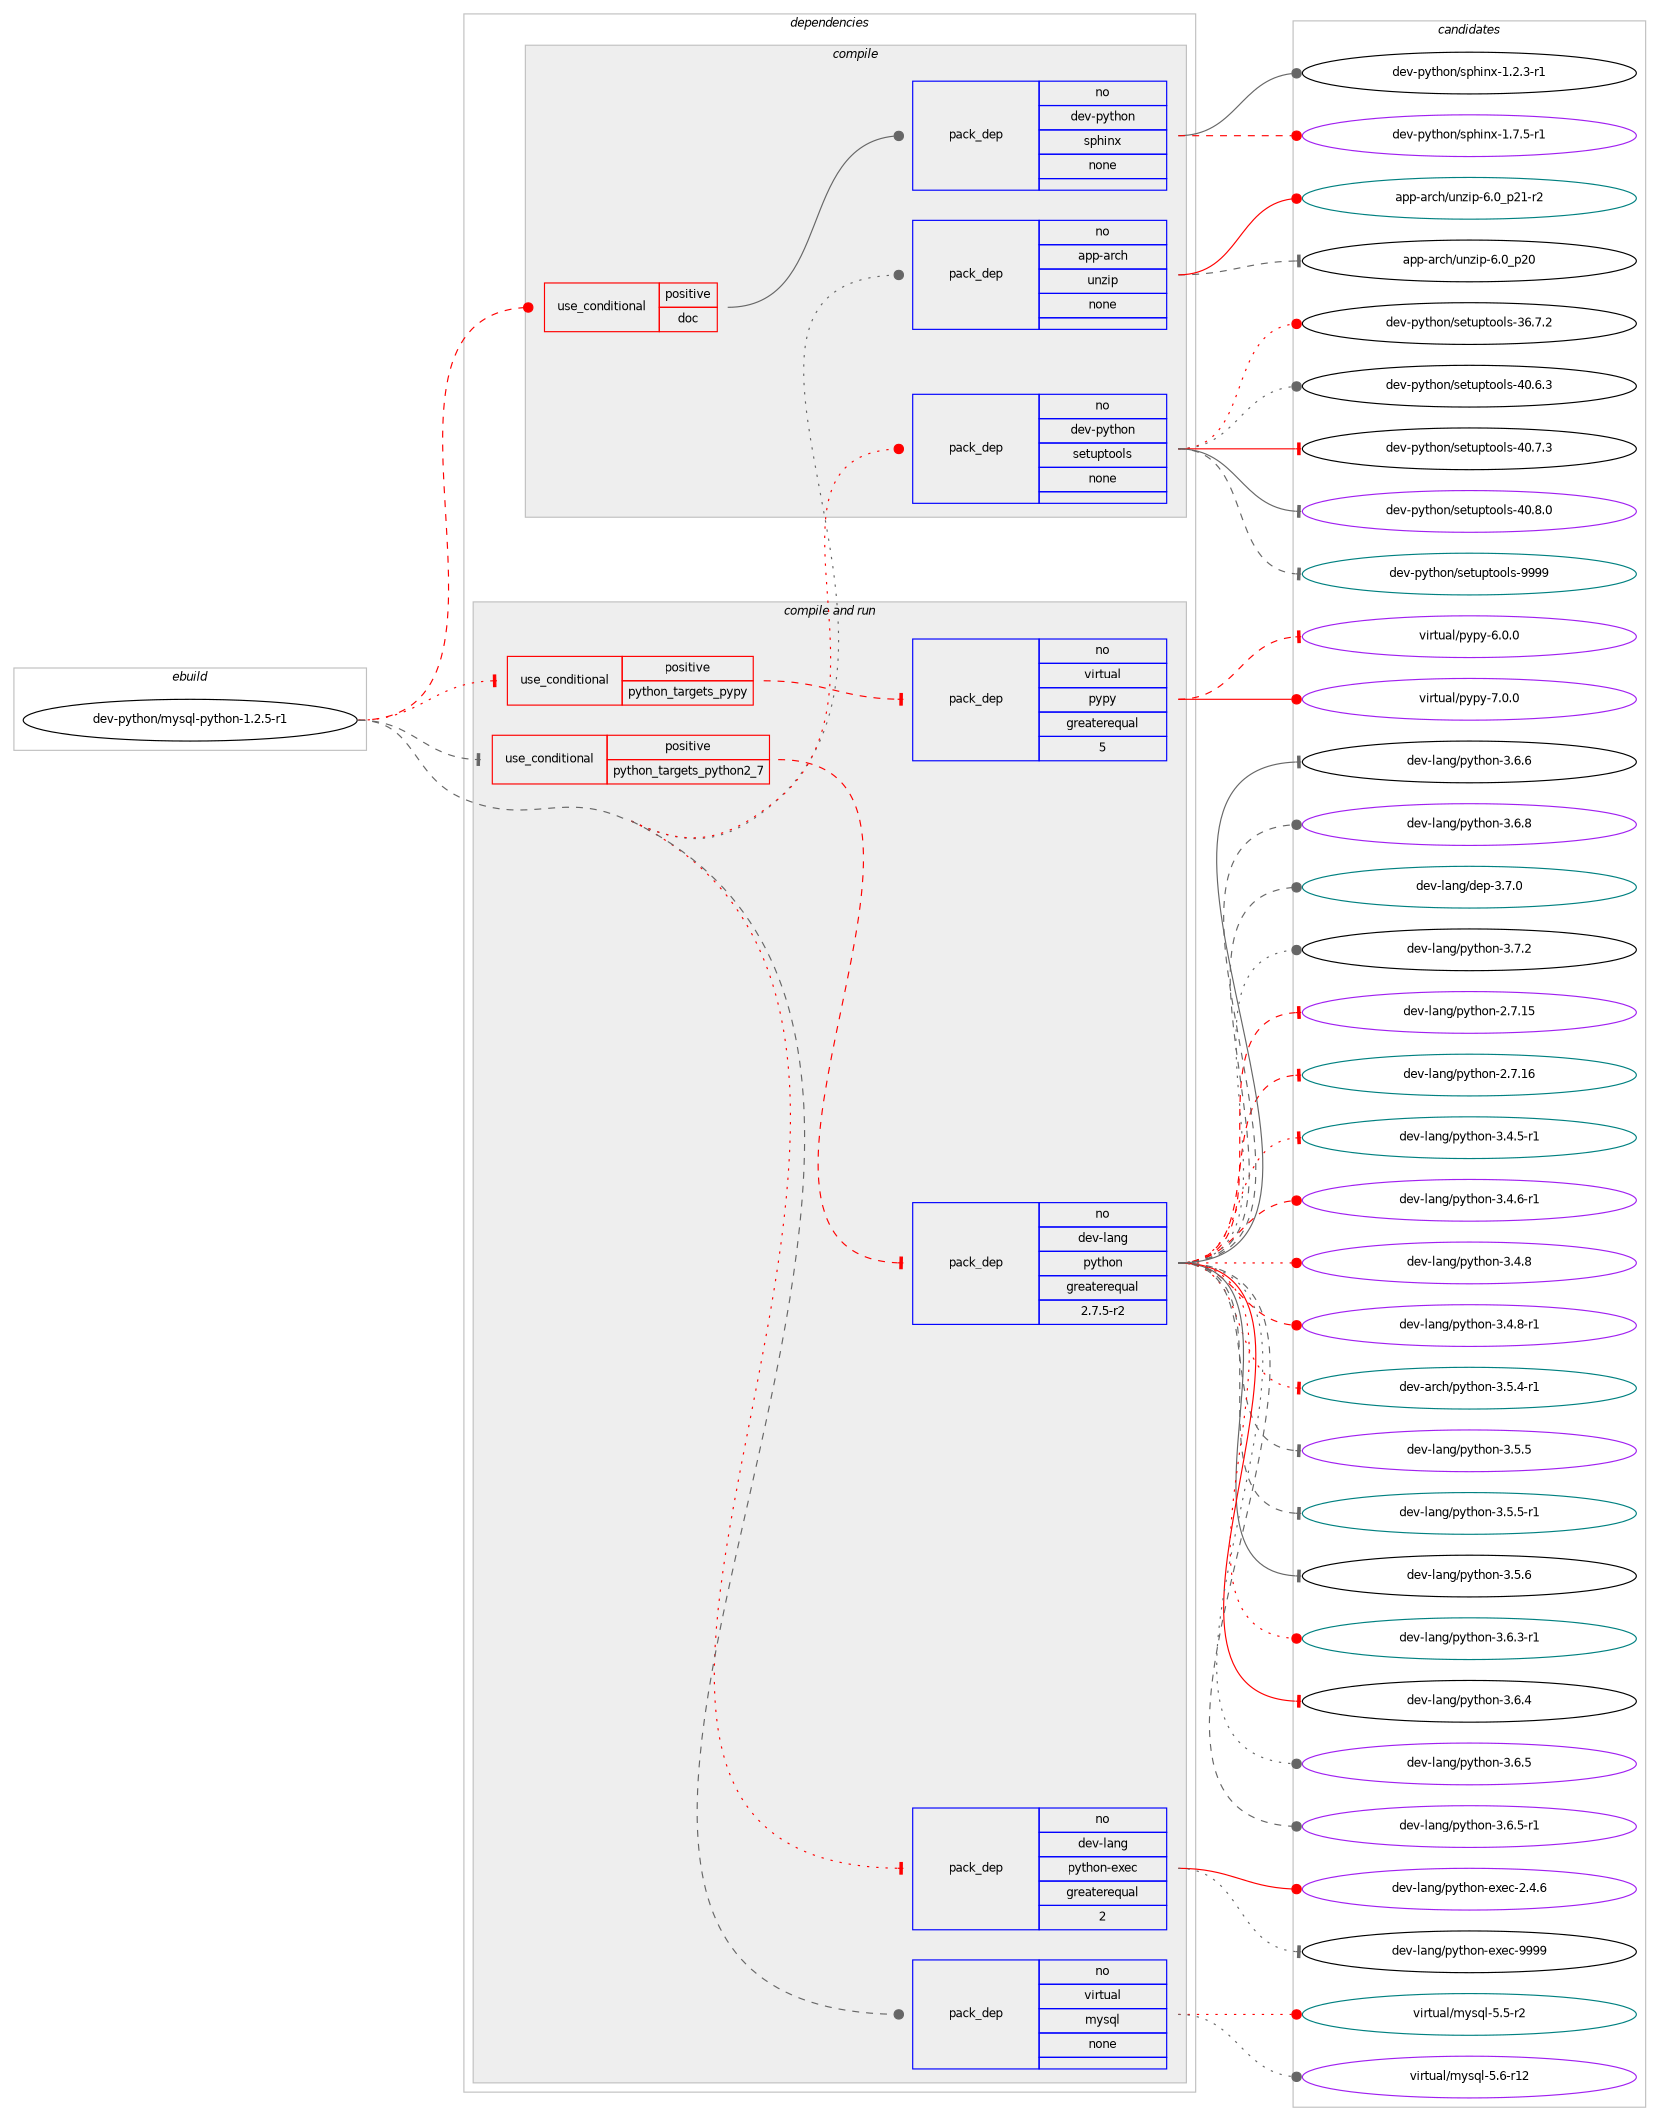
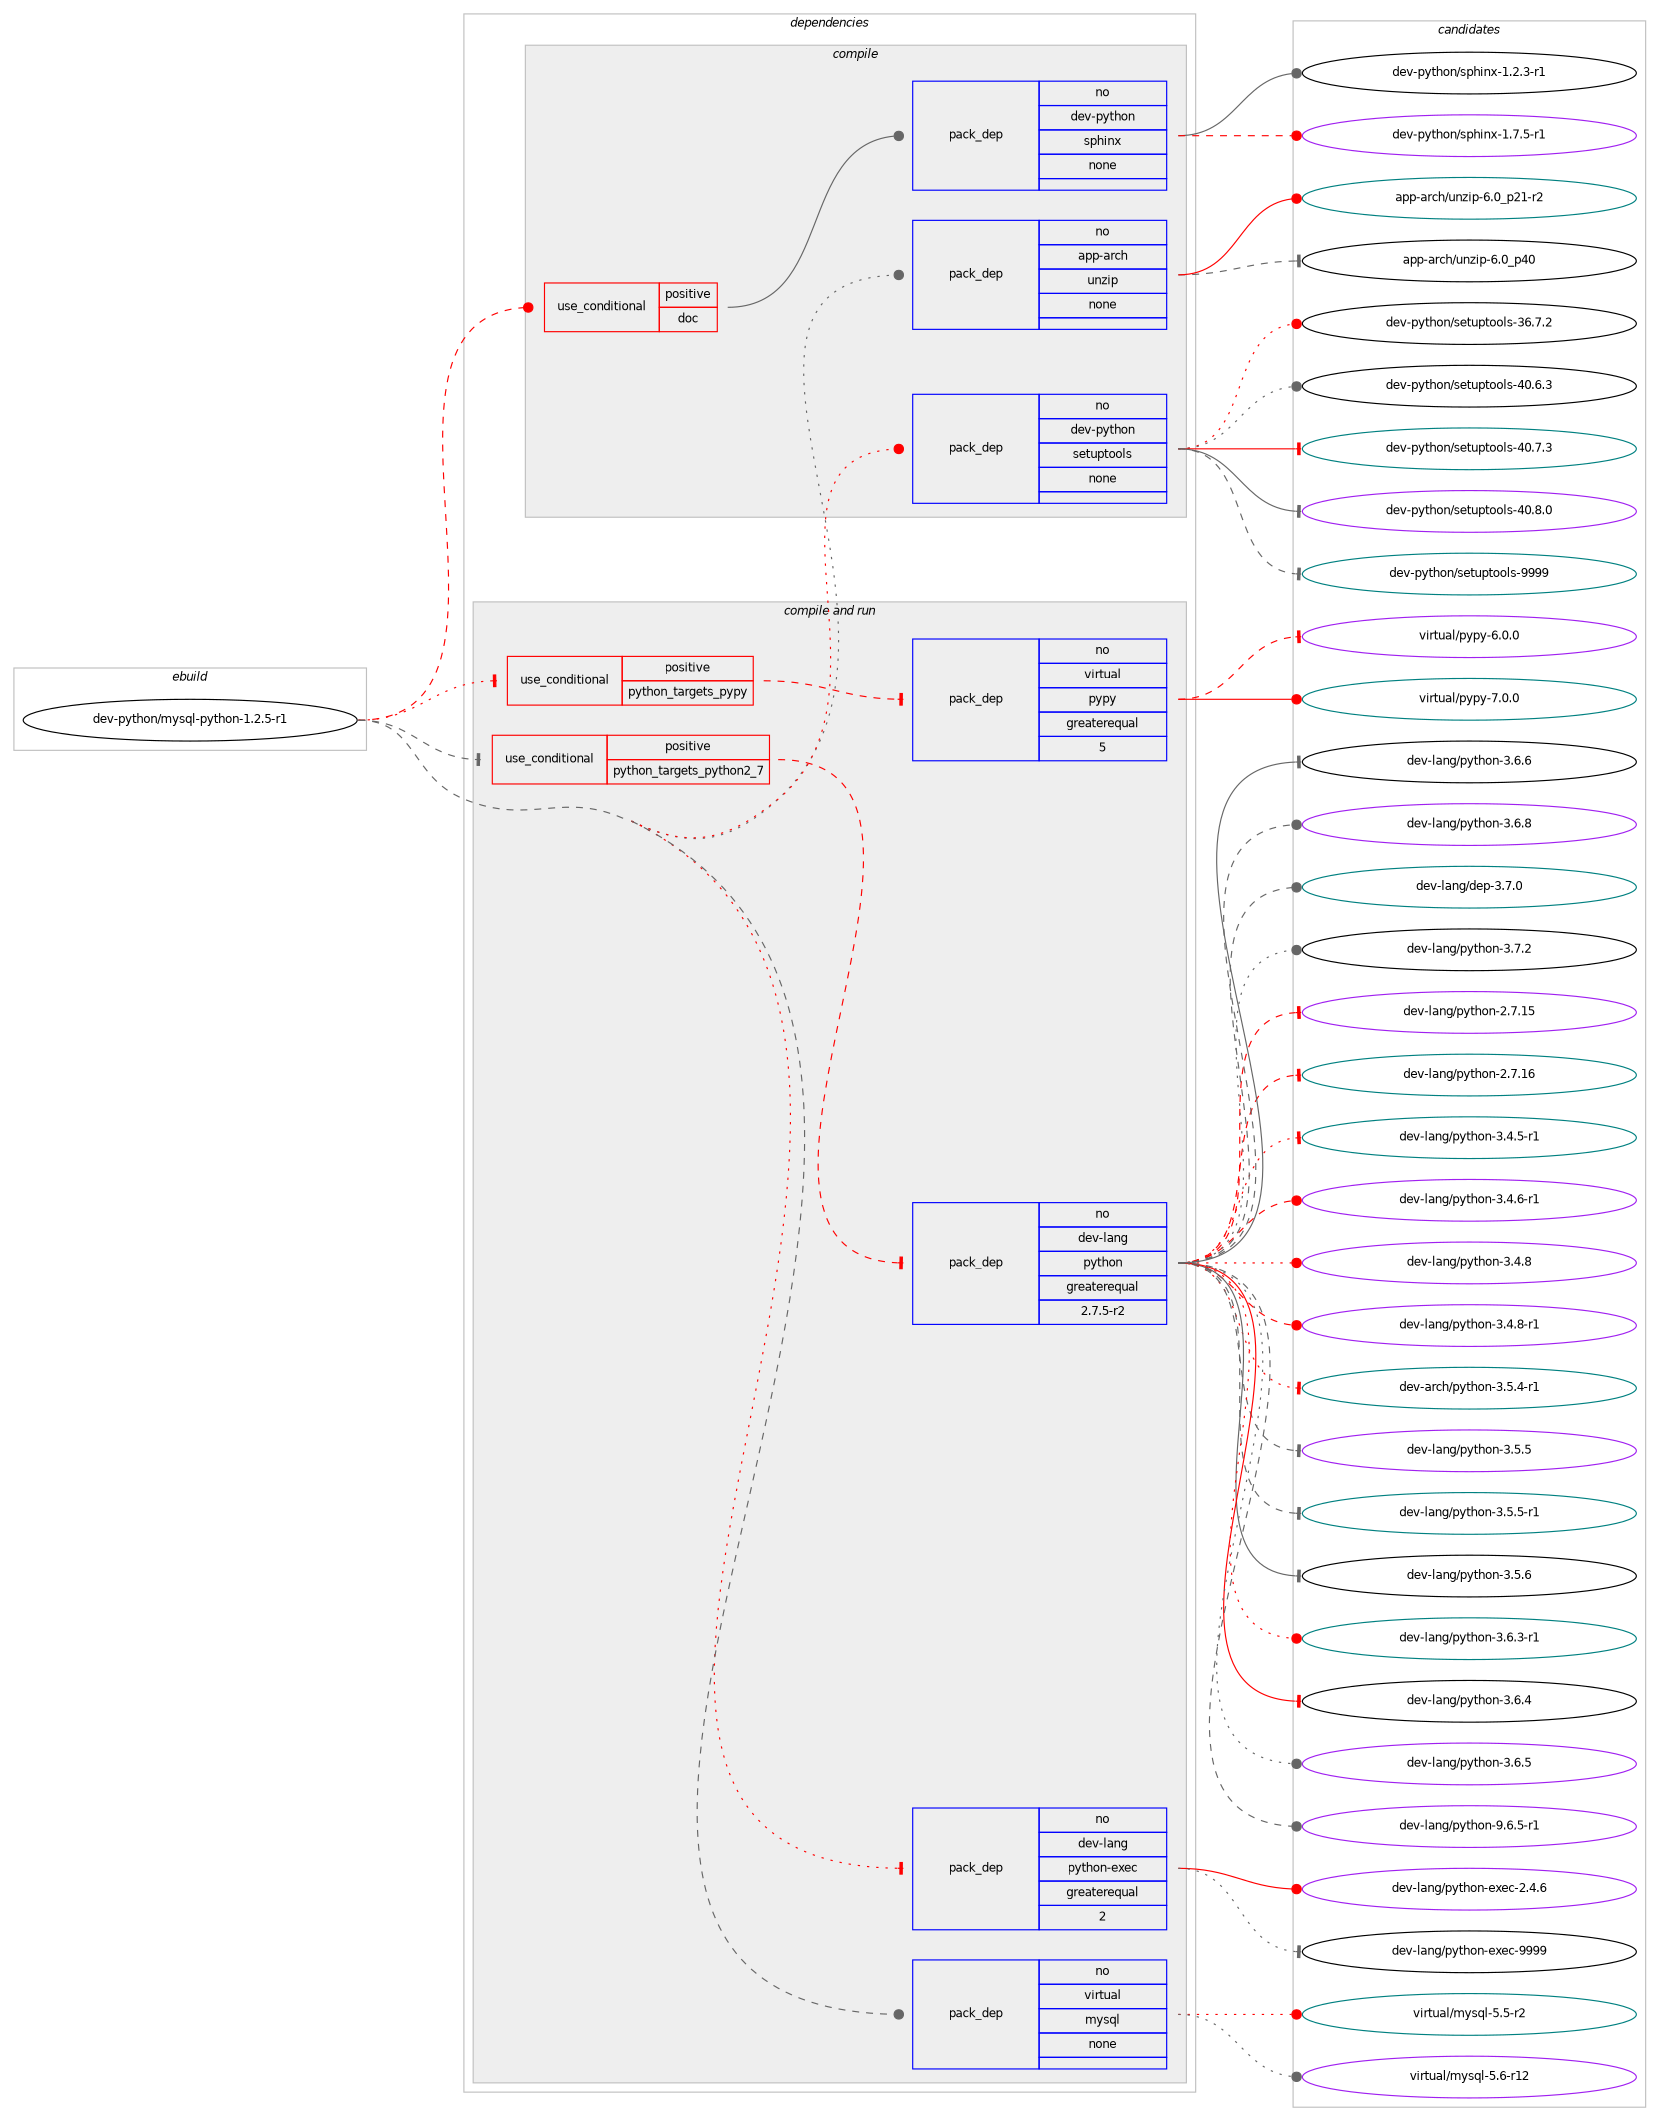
node "app-arch/unzip-6.0_p20": label "app-arch/unzip-6.0_p20" -> "app-arch/unzip-6.0_p40"
node "dev-python/setuptools-40.7.3": color black -> teal
node "virtual/pypy-7.0.0": color purple -> teal
node "dev-lang/python-3.6.5-r1": label "dev-lang/python-3.6.5-r1" -> "dev-lang/python-9.6.5-r1"
